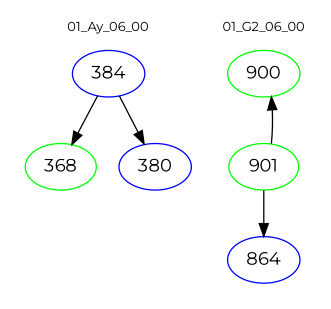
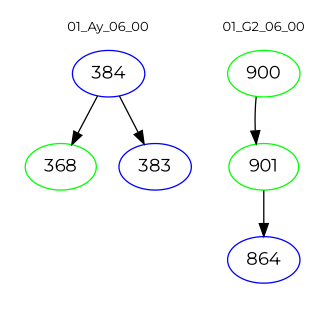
edge "901" -> "900": reversed
node "380": label "380" -> "383"
